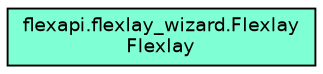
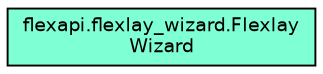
node "flexapi.flexlay_wizard.Flexlay Flexlay": label "flexapi.flexlay_wizard.Flexlay Flexlay" -> "flexapi.flexlay_wizard.Flexlay Wizard"
